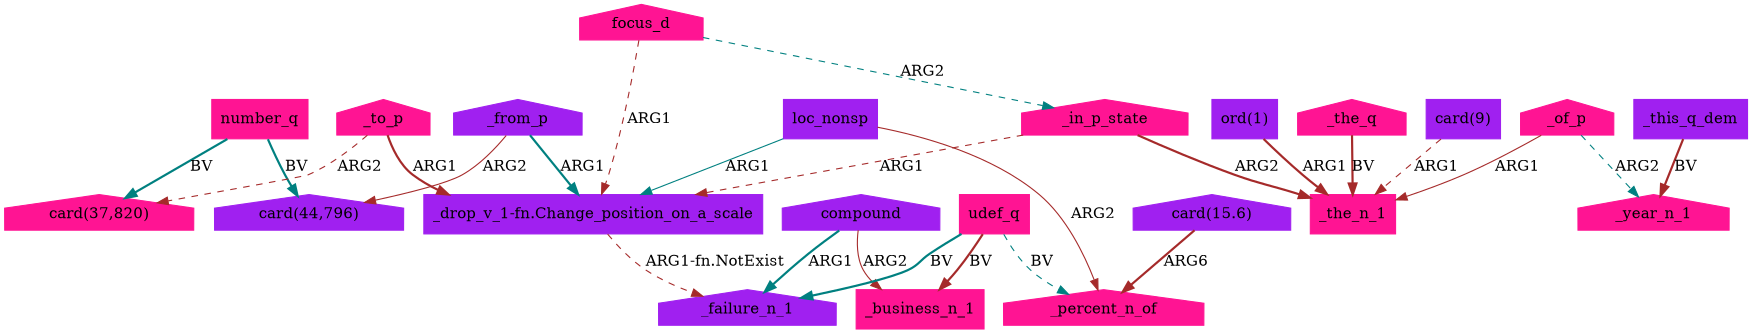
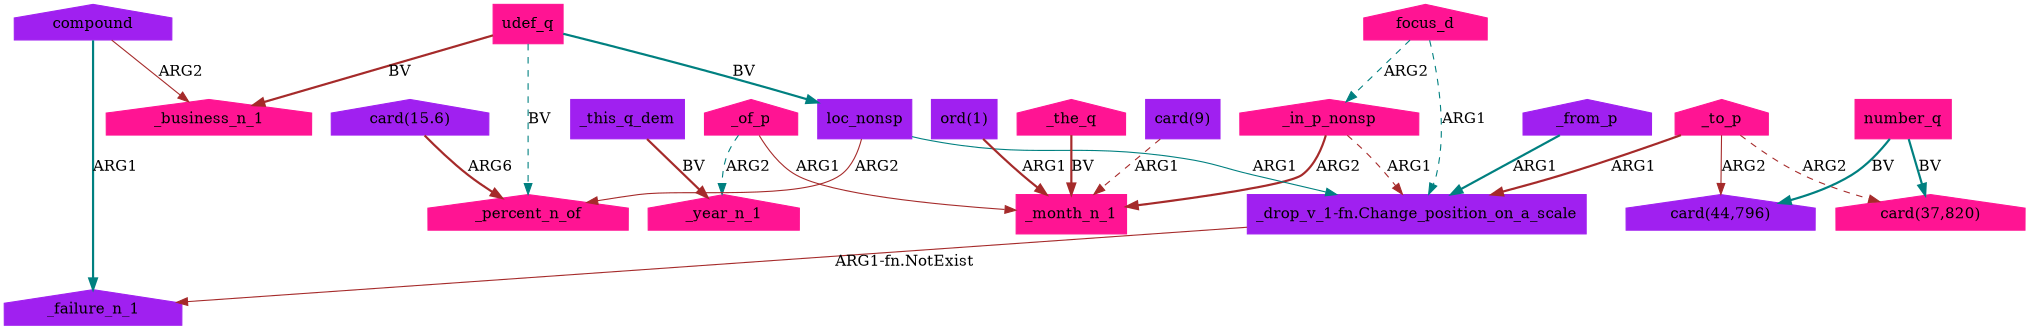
edge "focus_d" -> "_drop_v_1-fn.Change_position_on_a_scale": color brown -> teal
node "_in_p_state": label "_in_p_state" -> "_in_p_nonsp"
edge "_from_p" -> "card(44,796)": now "_to_p" -> "card(44,796)"
node "_the_n_1": label "_the_n_1" -> "_month_n_1"
edge "_drop_v_1-fn.Change_position_on_a_scale" -> "_failure_n_1": style dashed -> solid
edge "udef_q" -> "_failure_n_1": now "udef_q" -> "loc_nonsp"
node "_business_n_1": shape box -> house
